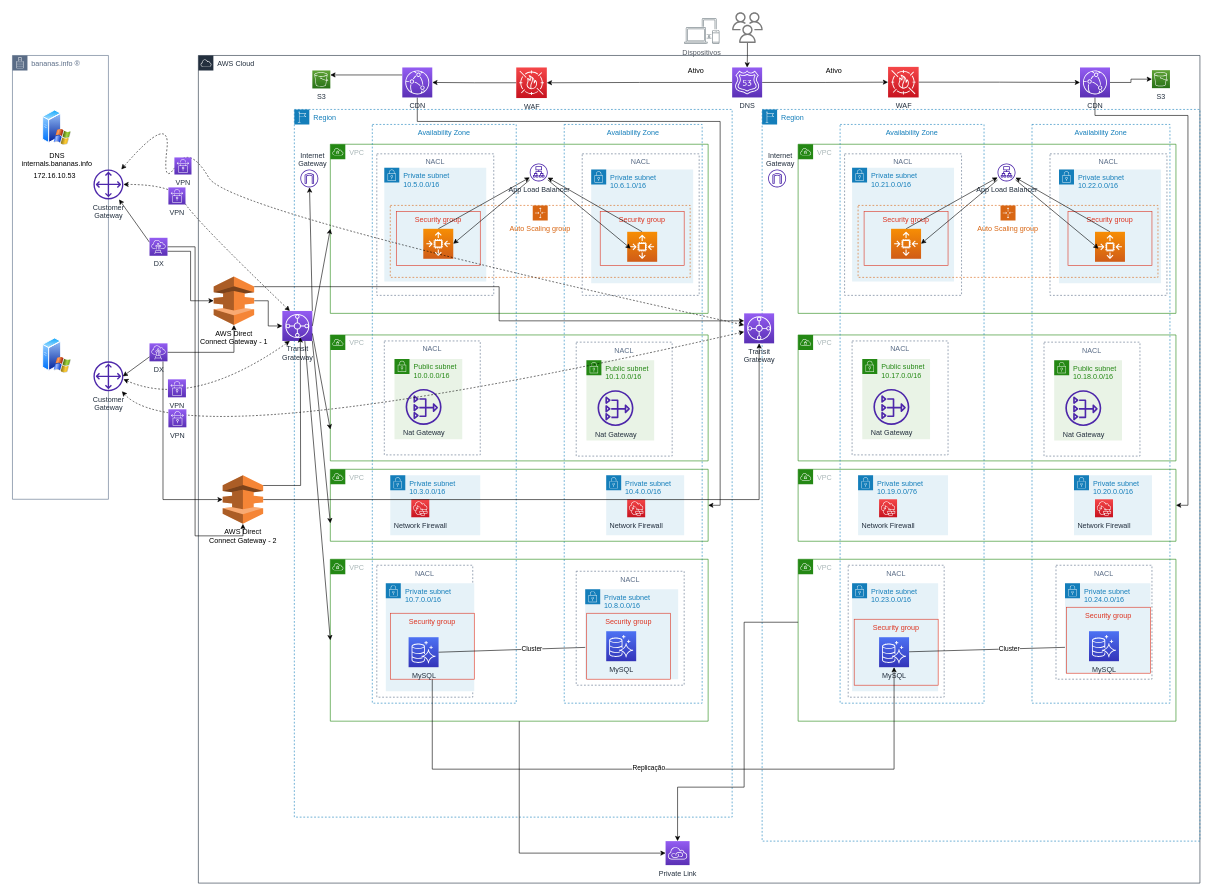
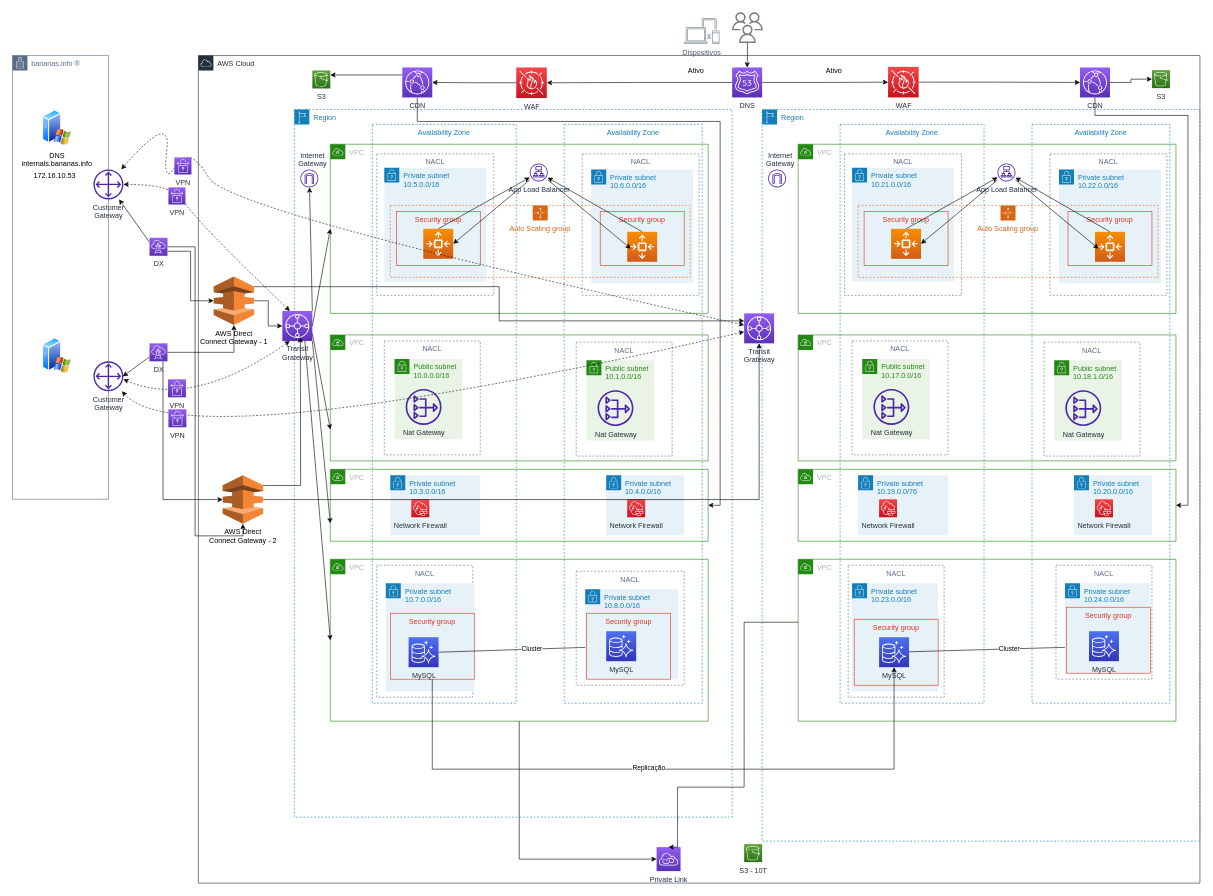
node "Private subnet 10.6.1.0/16": label "Private subnet 10.6.1.0/16" -> "Private subnet 10.6.0.0/16"
node "Public subnet 10.18.0.0/16": label "Public subnet 10.18.0.0/16" -> "Public subnet 10.18.1.0/16"
node "Private Link": moved (678, 854) -> (669, 860)
node "S3 - 10T": added
